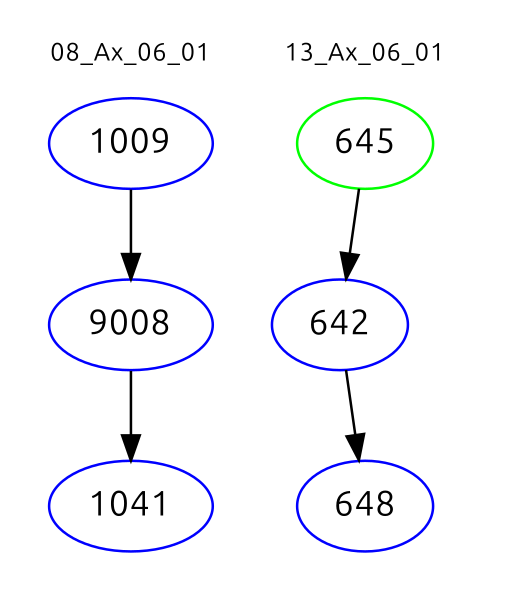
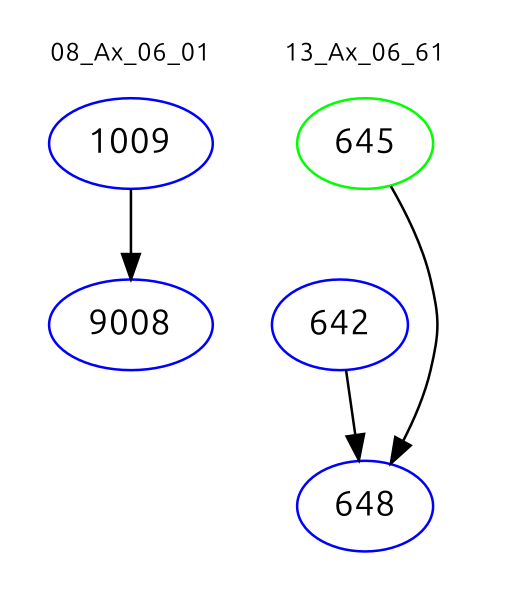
cluster "13_Ax_06_01": label "13_Ax_06_01" -> "13_Ax_06_61"
edge "645" -> "642": now "645" -> "648"
node "1041": removed
